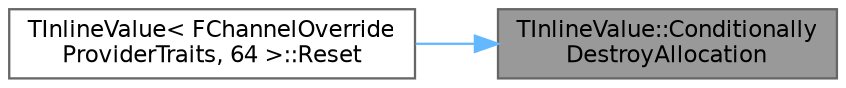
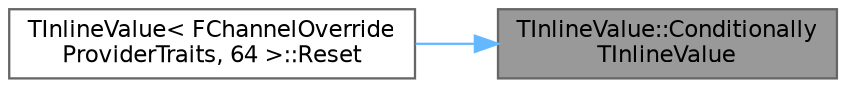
node "TInlineValue::Conditionally DestroyAllocation": label "TInlineValue::Conditionally DestroyAllocation" -> "TInlineValue::Conditionally TInlineValue"
